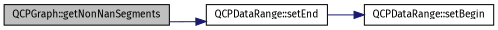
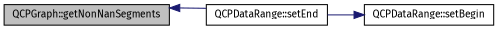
edge "QCPGraph::getNonNanSegments" -> "QCPDataRange::setEnd": reversed
